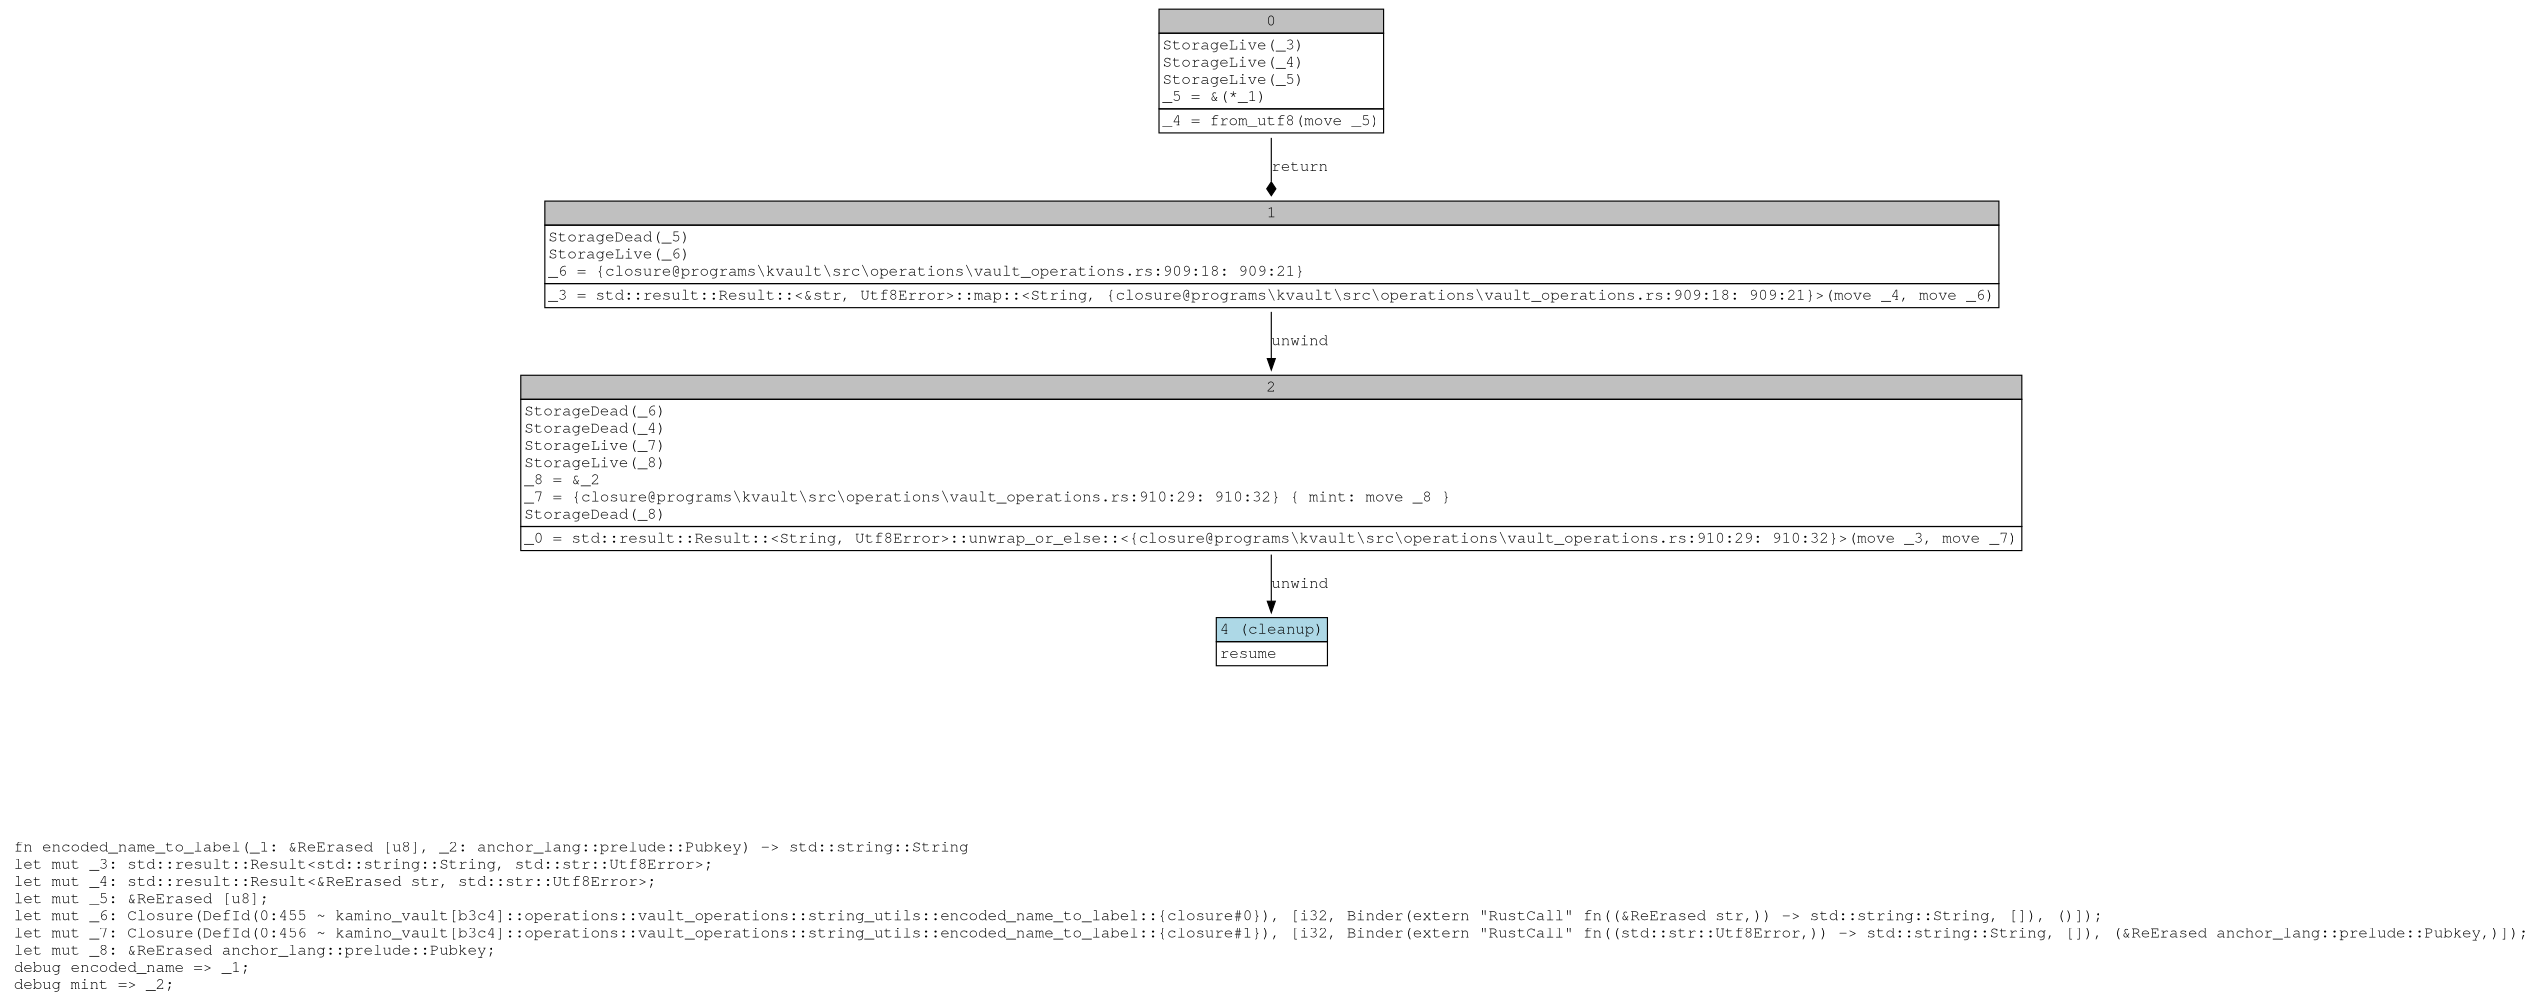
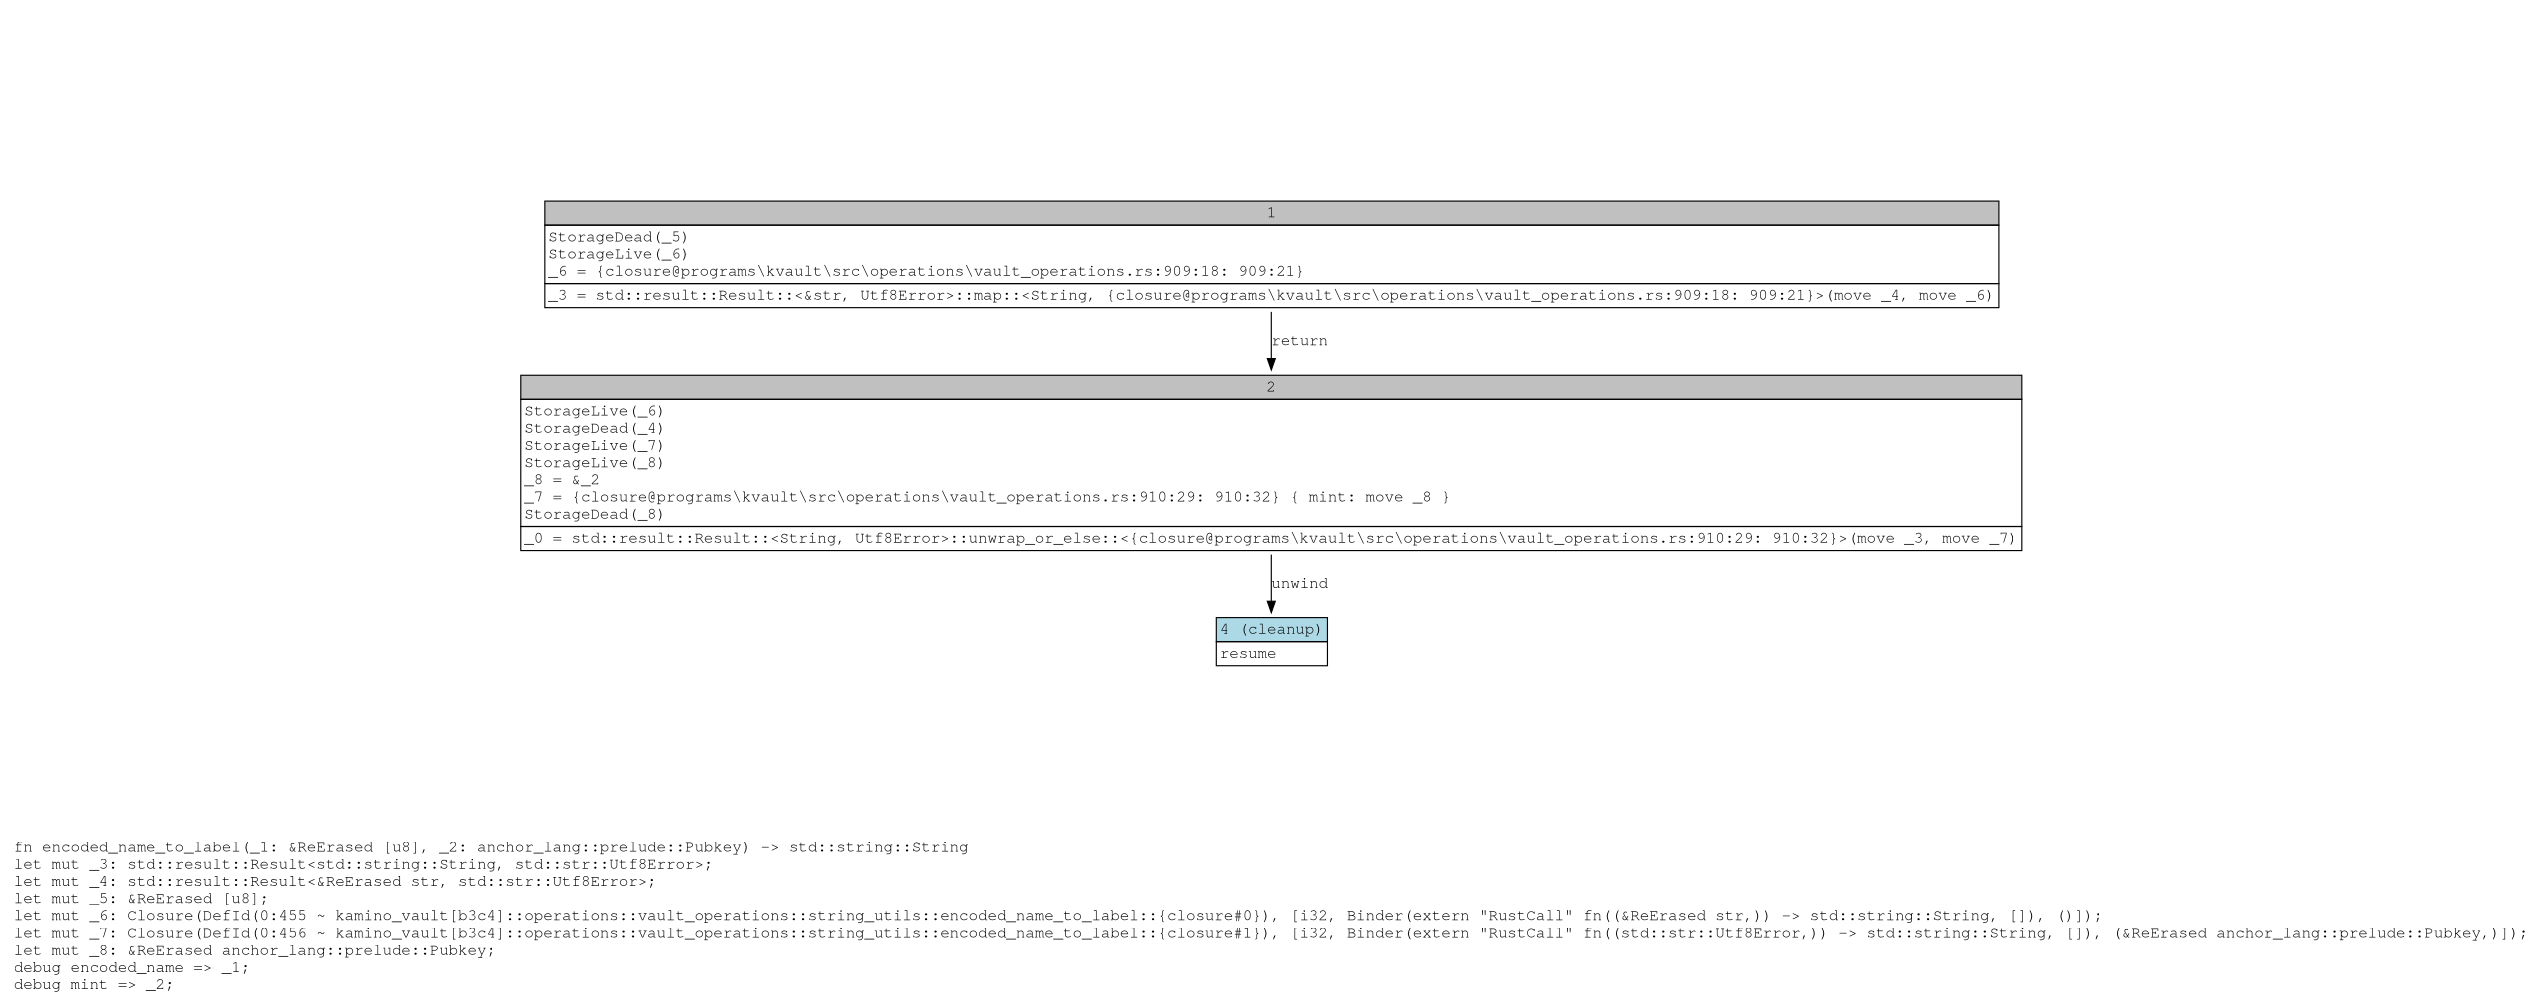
node "0": removed
edge "1" -> "2": label "unwind" -> "return"
node "2": text "StorageDead(_6)" -> "StorageLive(_6)"
